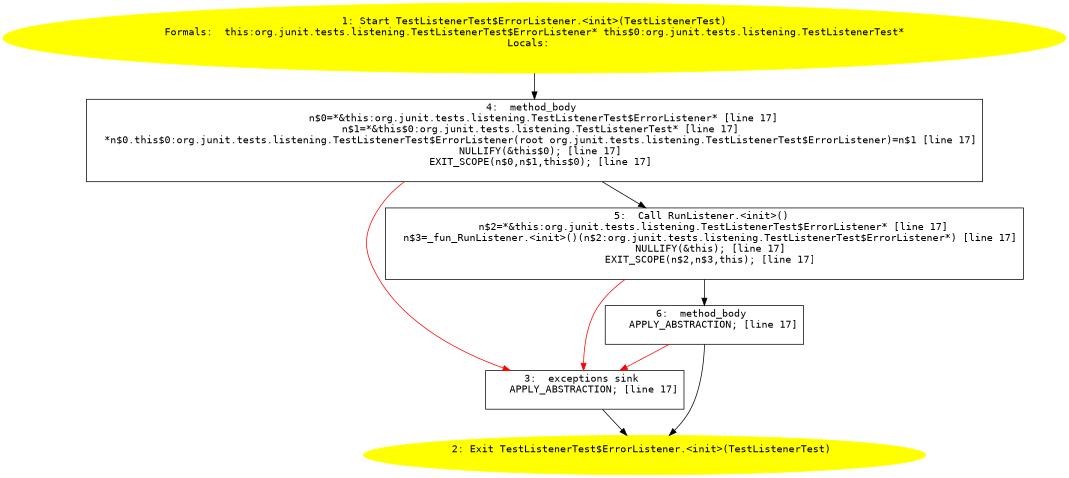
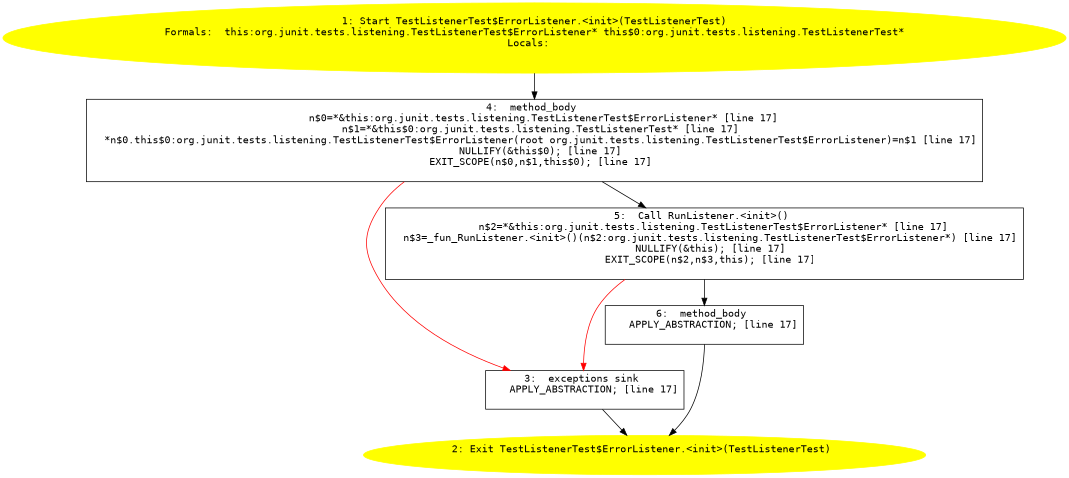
edge "6:  method_body APPLY_ABSTRACTION; [line 17]" -> "3:  exceptions sink APPLY_ABSTRACTION; [line 17]": removed
